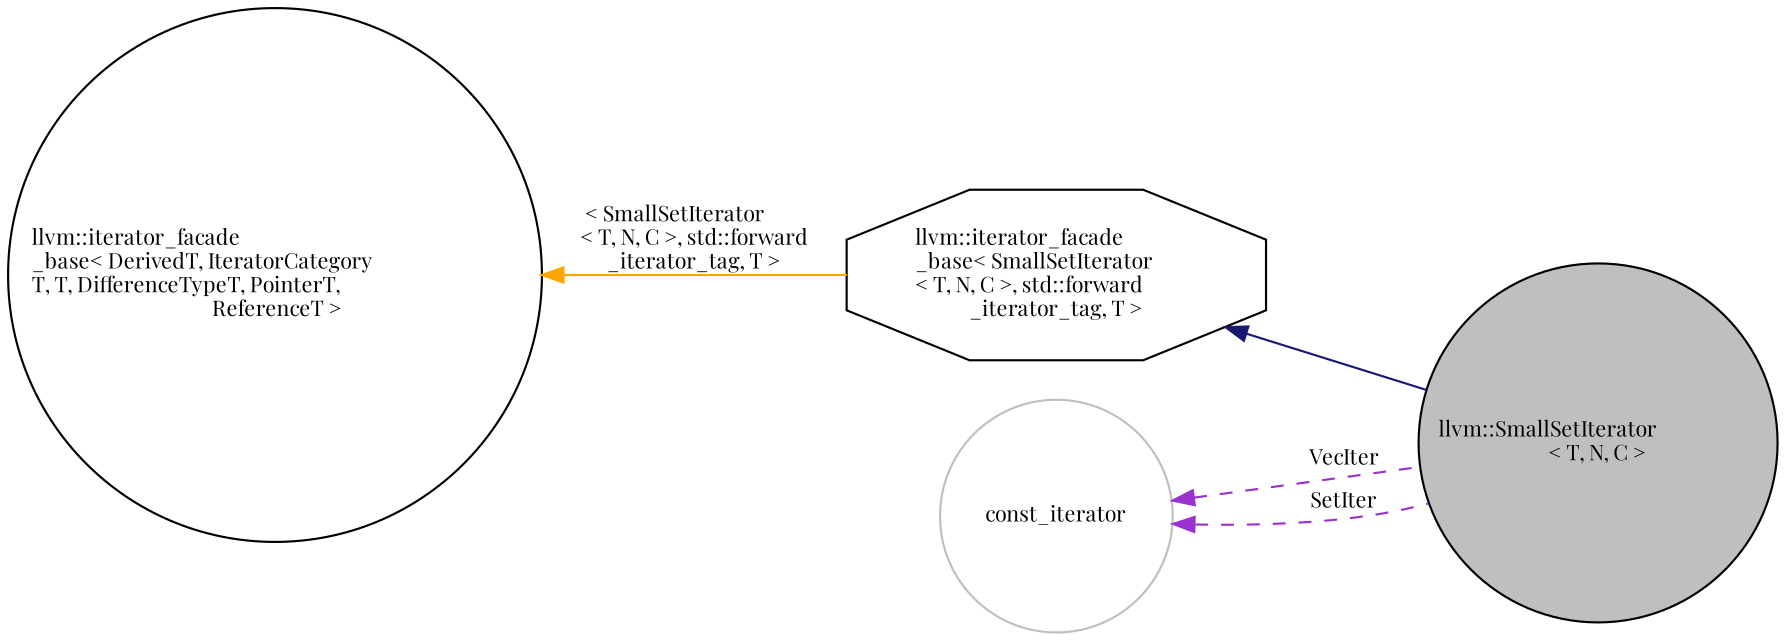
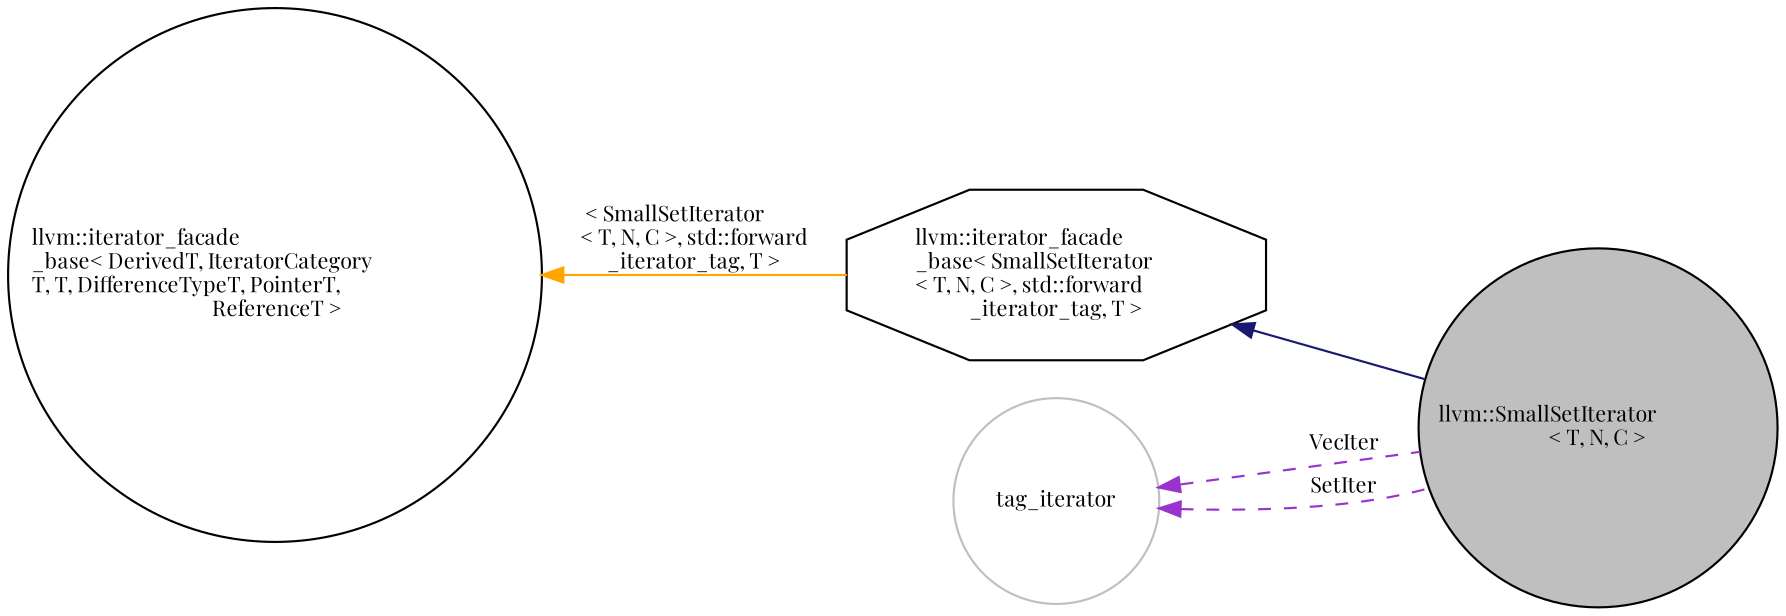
node "const_iterator": label "const_iterator" -> "tag_iterator"
